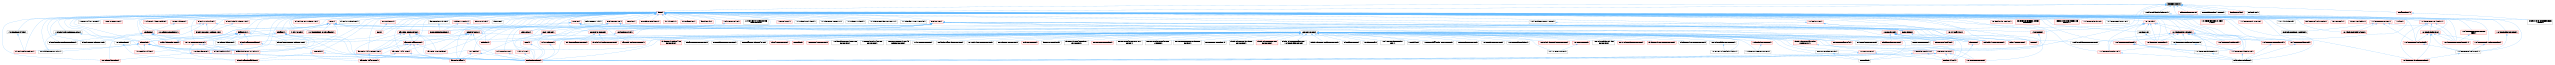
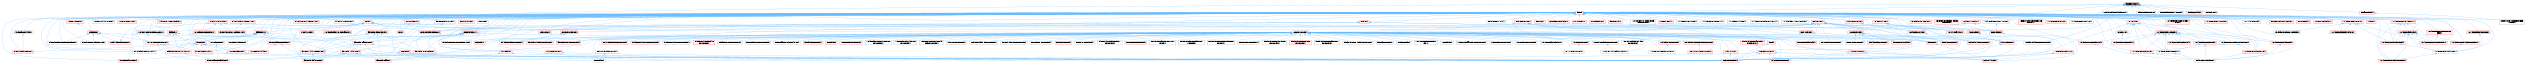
node "DisplayClusterStageGeometry MovieSceneBlendType.h": label "DisplayClusterStageGeometry MovieSceneBlendType.h" -> "DisplayClusterStageGeometry Component.h"
node "Events.h": removed
node "NetworkPhysicsComponent.h": added
